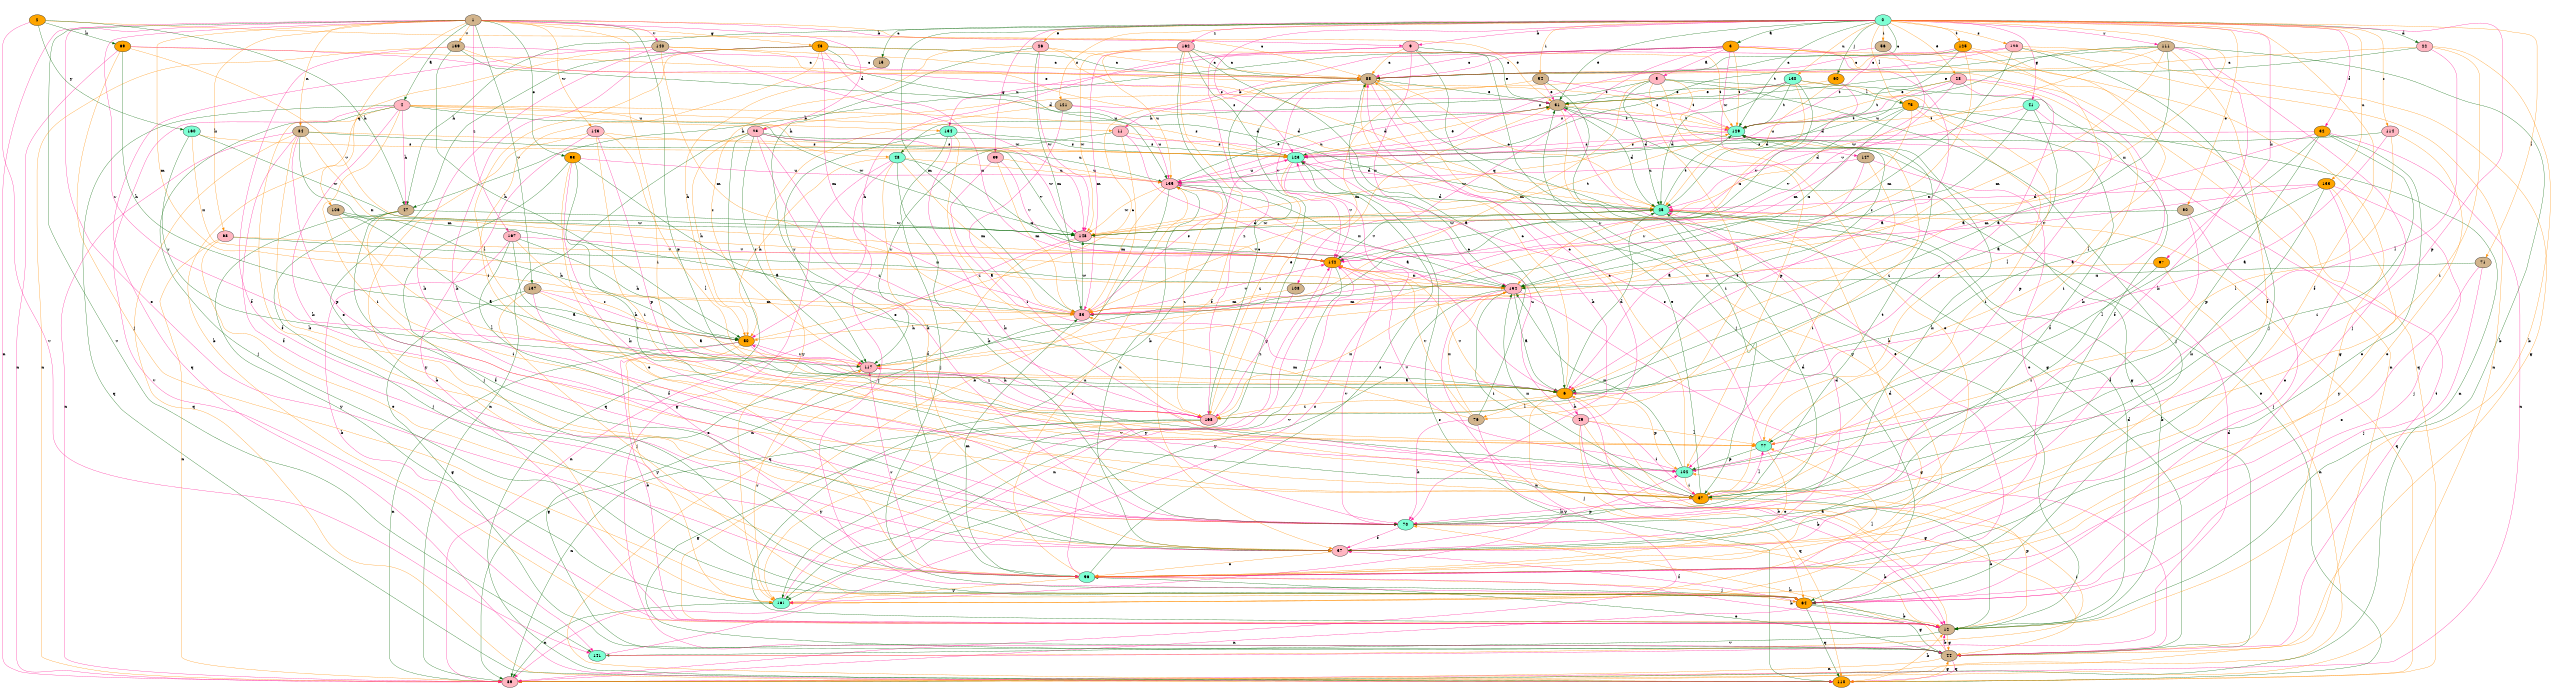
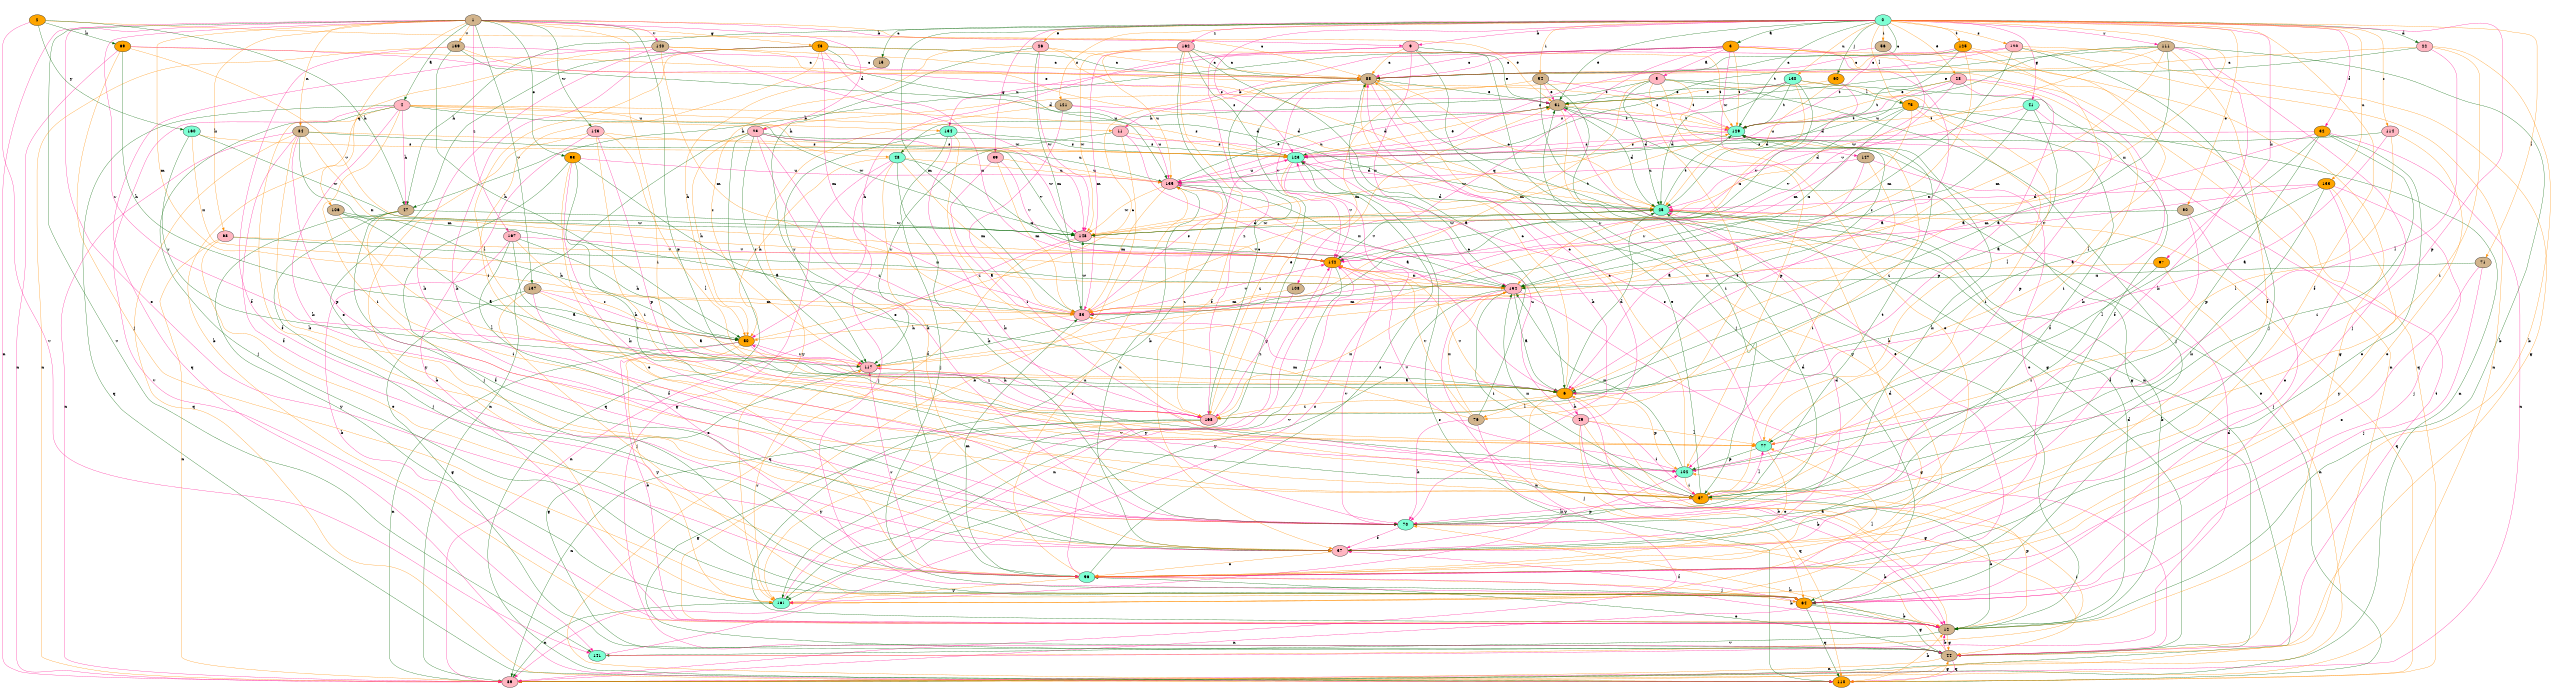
edge "1" -> "143": color darkorange -> darkgreen
edge "135" -> "89": now "54" -> "89"
